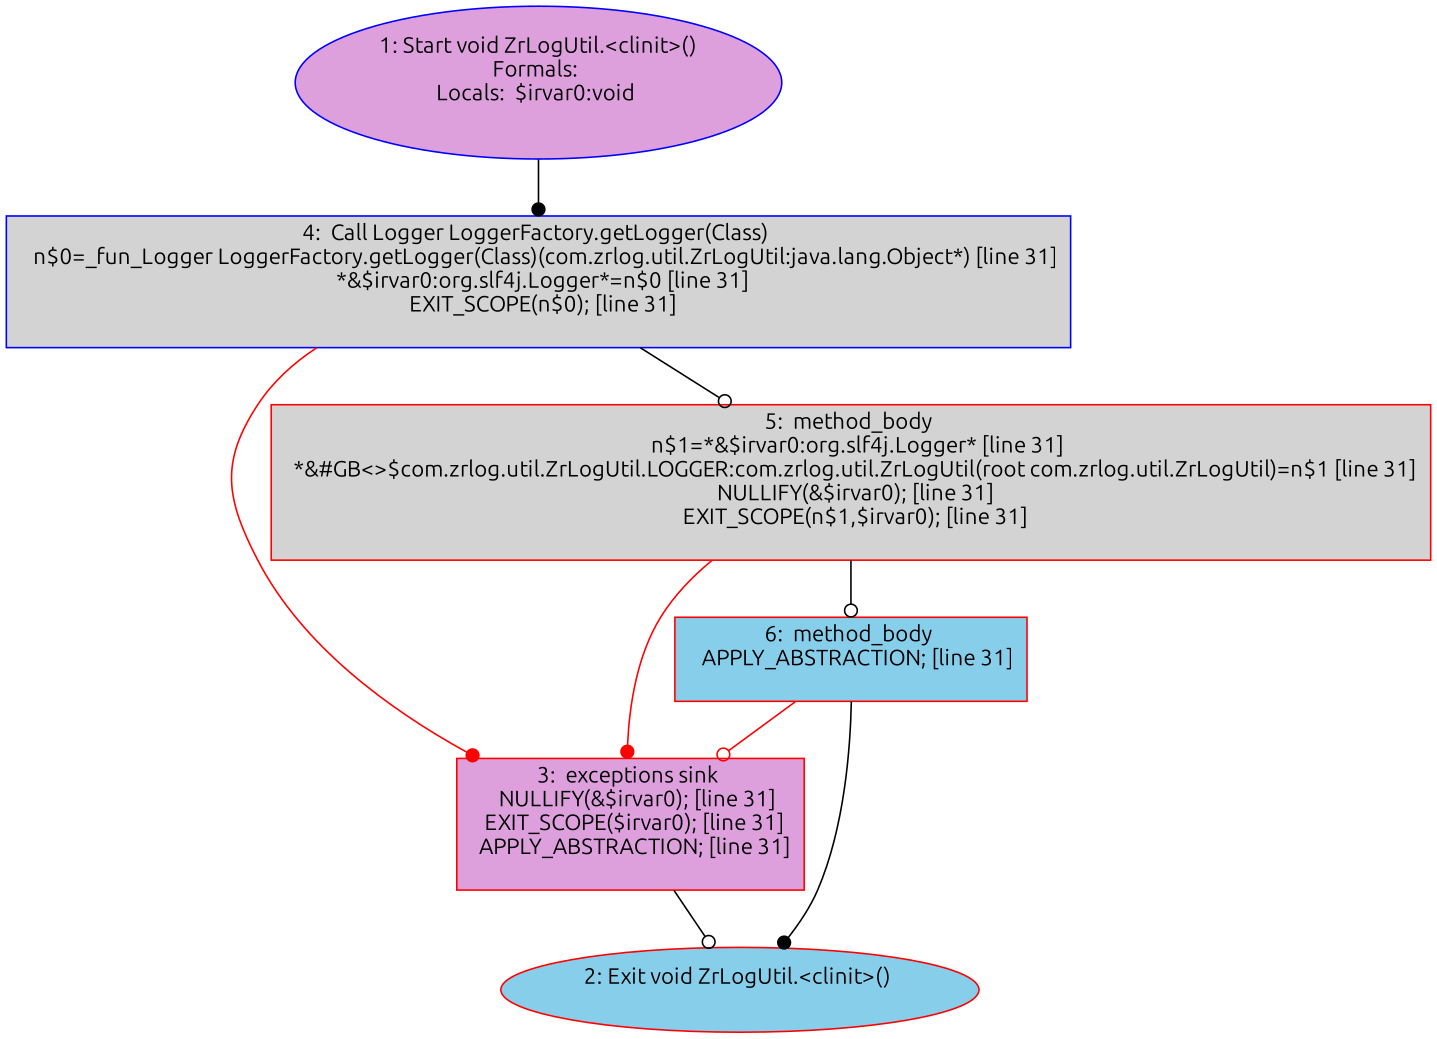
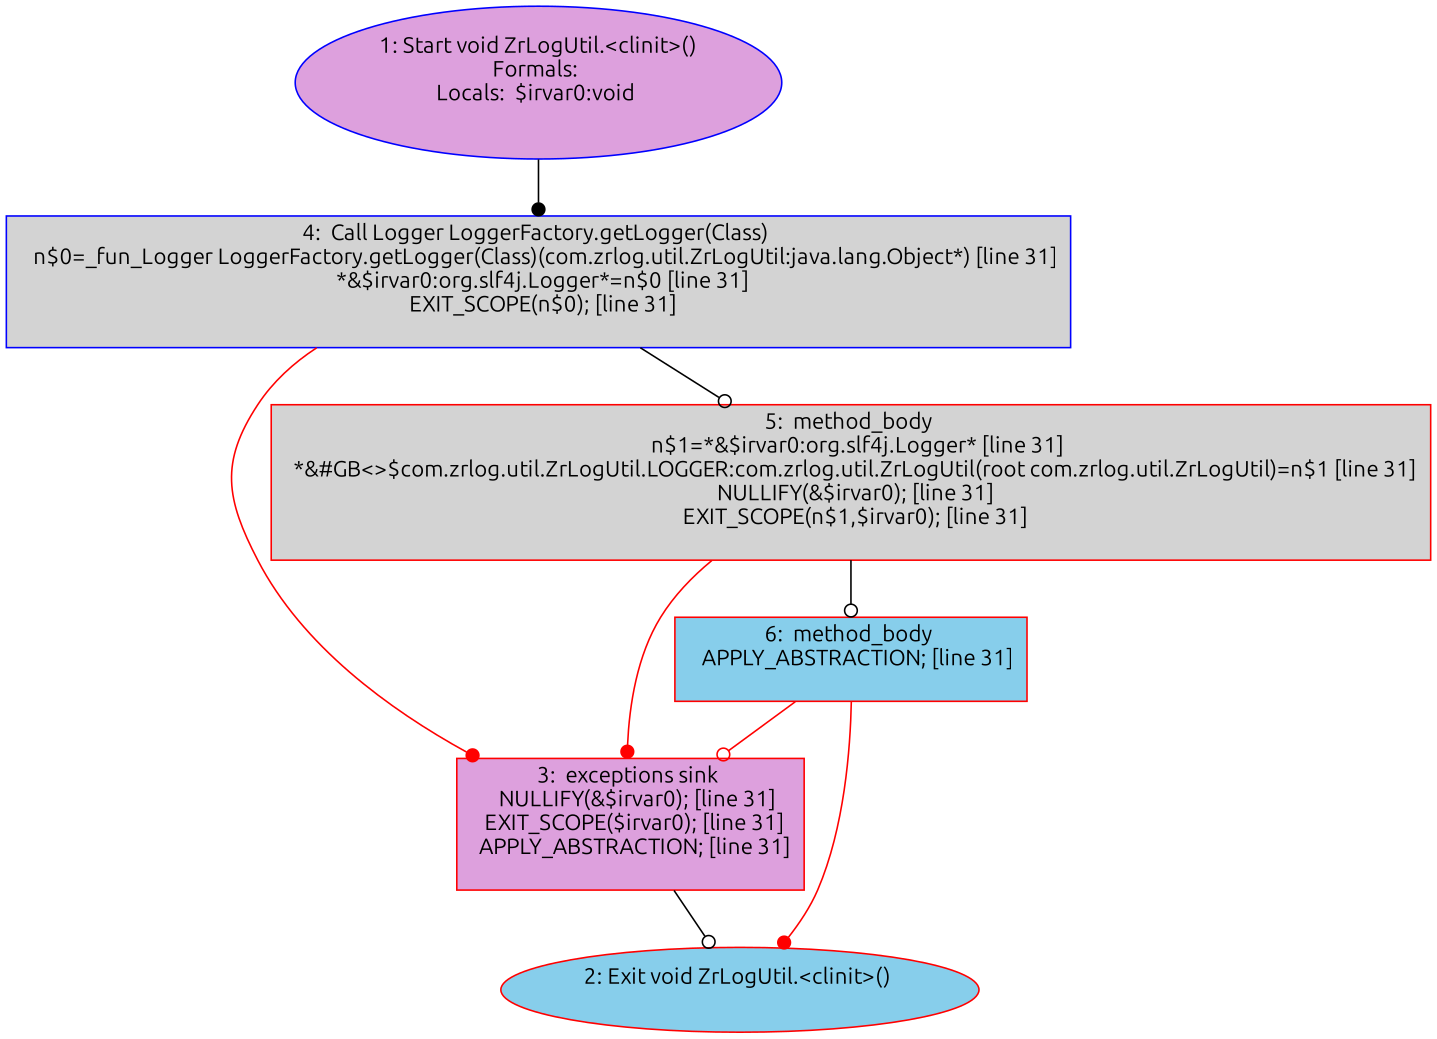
edge "6:  method_body APPLY_ABSTRACTION; [line 31]" -> "2: Exit void ZrLogUtil.<clinit>()": color black -> red
